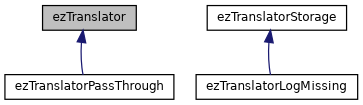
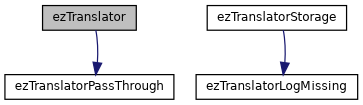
edge "ezTranslatorPassThrough" -> "ezTranslator": reversed
edge "ezTranslatorLogMissing" -> "ezTranslatorStorage": reversed
